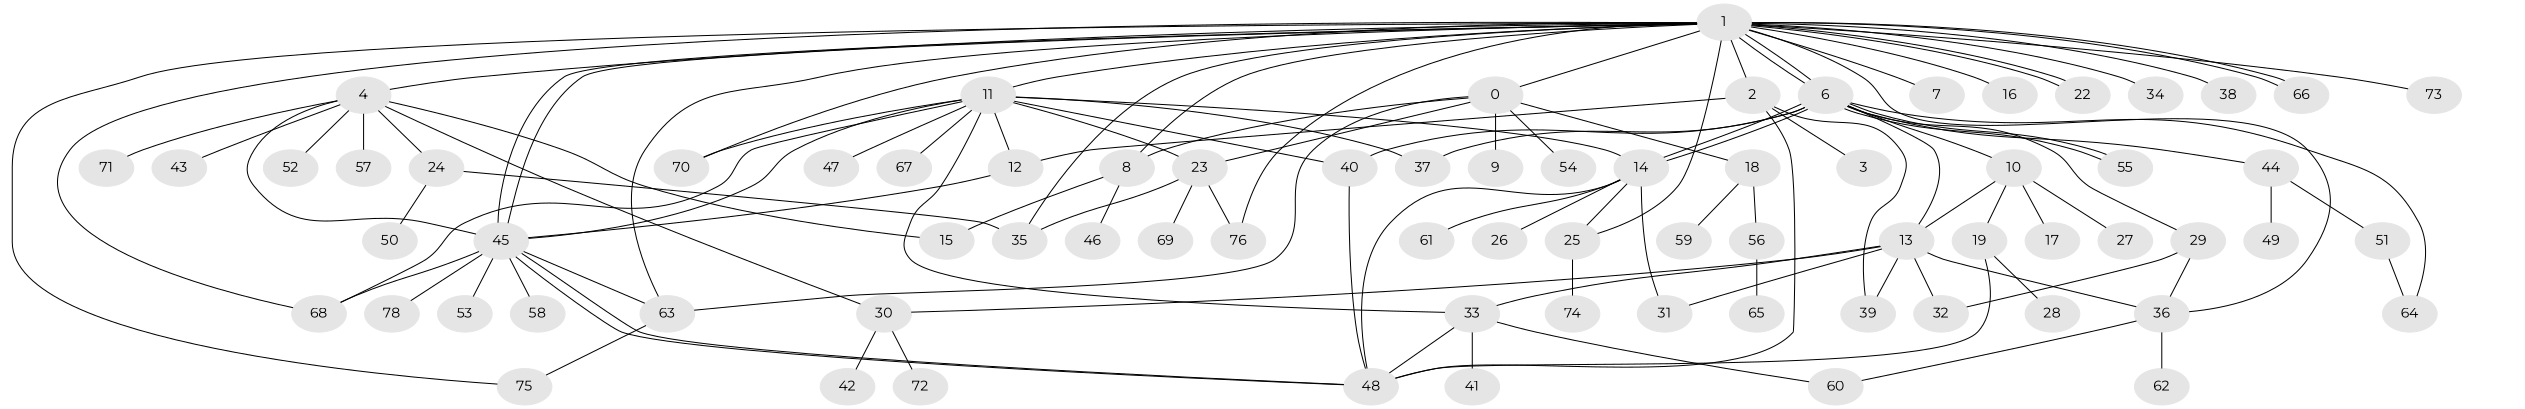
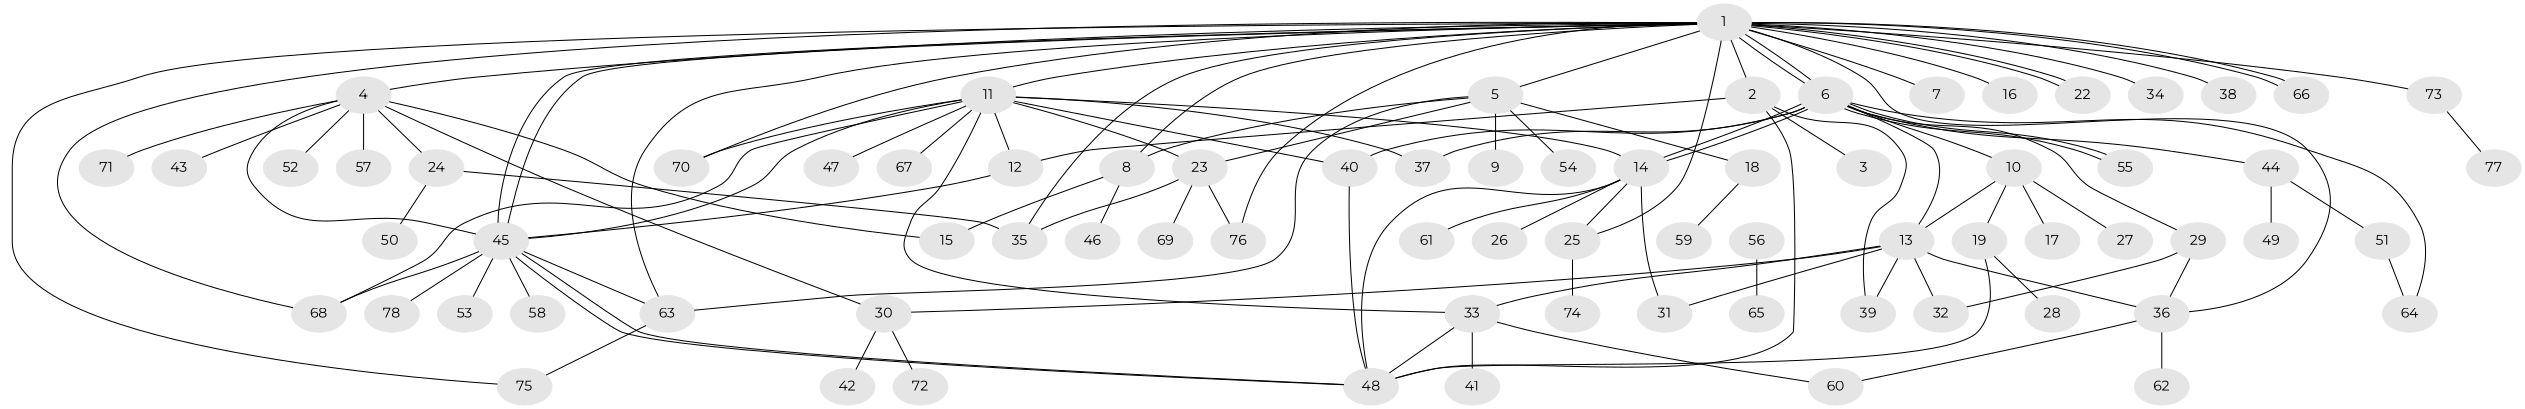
node "0": label "0" -> "5"
node "77": added
edge "18" -- "56": removed
